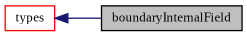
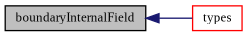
edge "boundaryInternalField" -> "types": reversed
